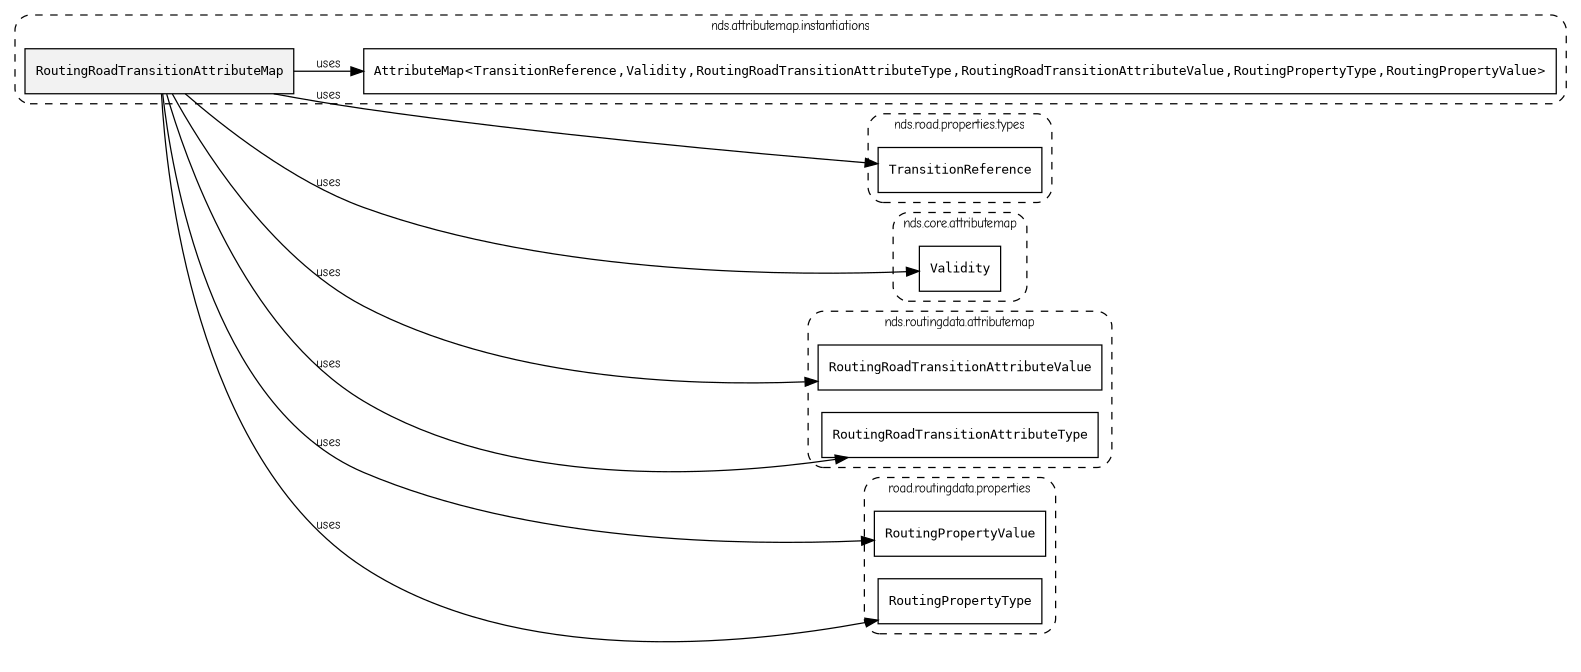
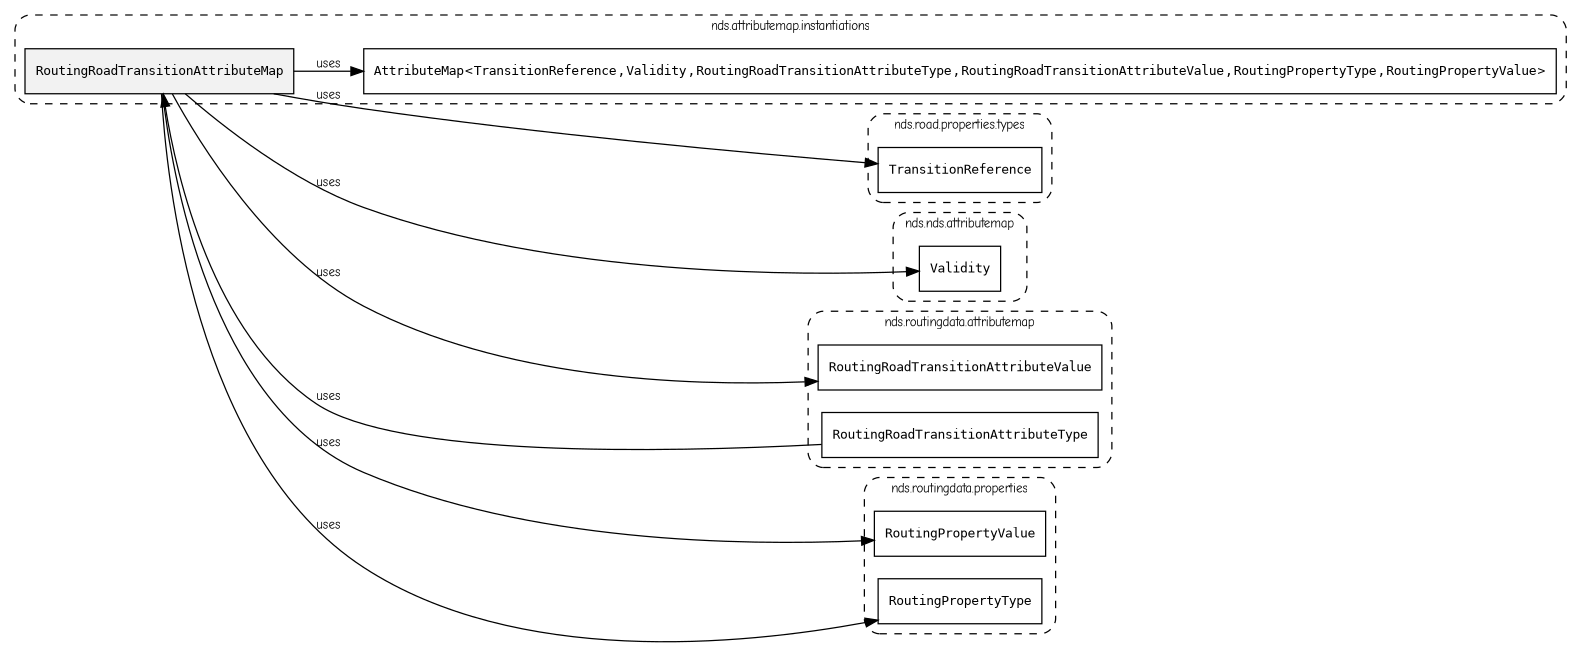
cluster "nds.core.attributemap": label "nds.core.attributemap" -> "nds.nds.attributemap"
edge "RoutingRoadTransitionAttributeMap" -> "RoutingRoadTransitionAttributeType": reversed
cluster "road.routingdata.properties": label "road.routingdata.properties" -> "nds.routingdata.properties"
